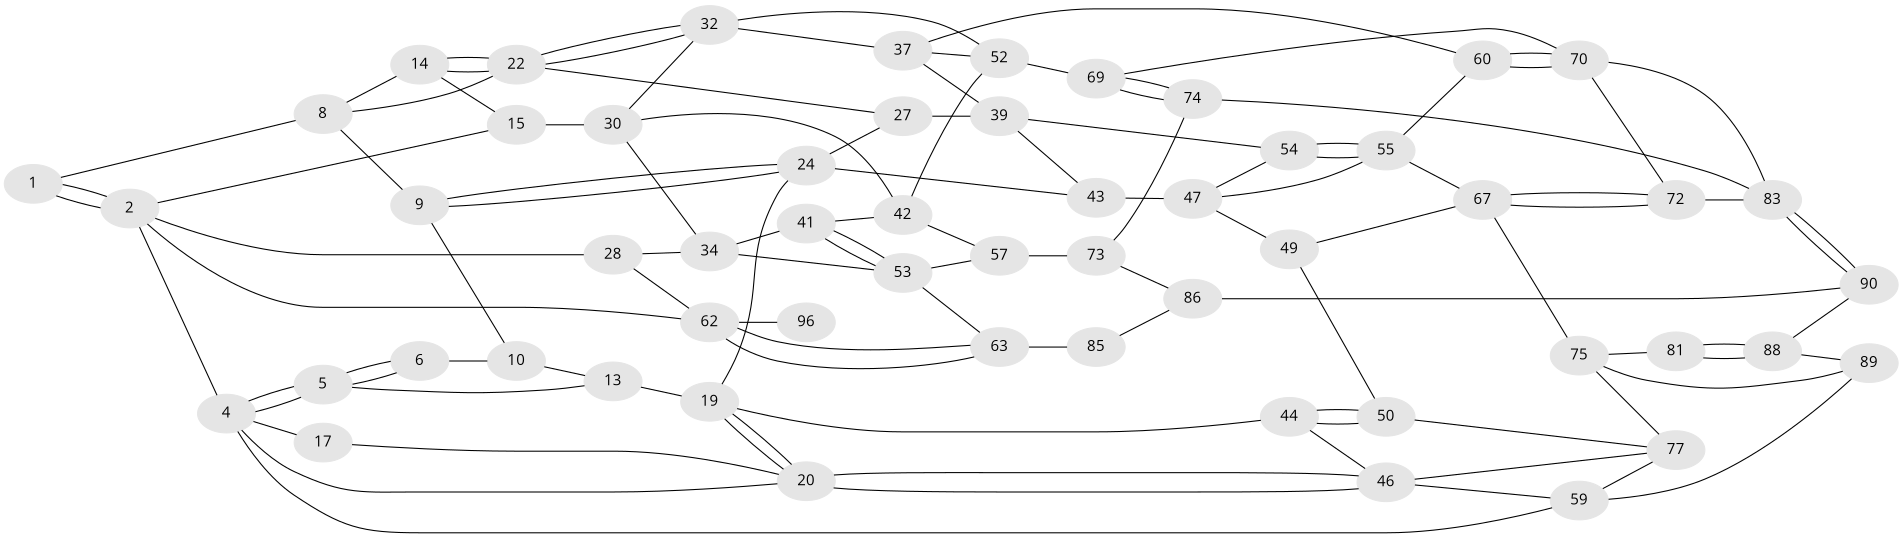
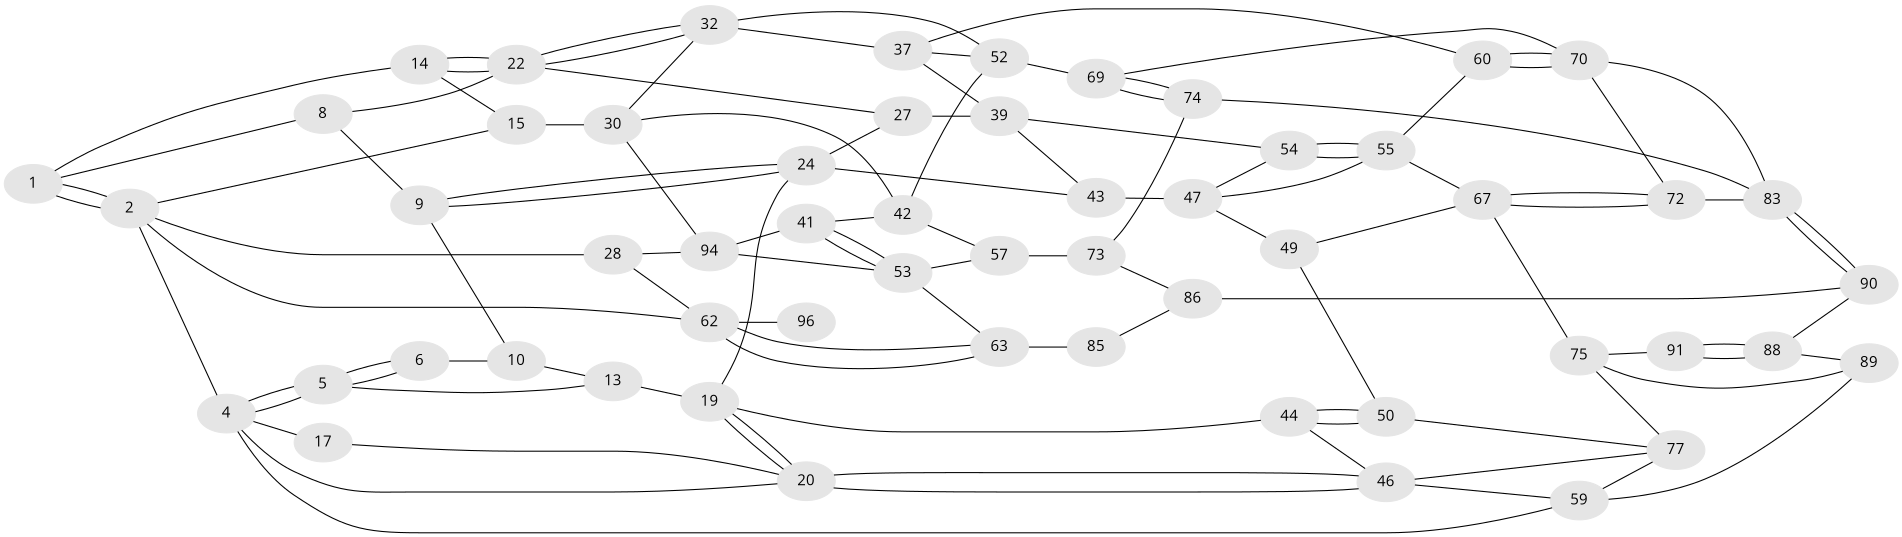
edge "14" -- "8": now "14" -- "1"
node "34": label "34" -> "94"
node "81": label "81" -> "91"
